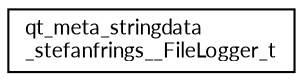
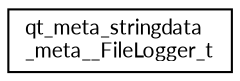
node "qt_meta_stringdata _stefanfrings__FileLogger_t": label "qt_meta_stringdata _stefanfrings__FileLogger_t" -> "qt_meta_stringdata _meta__FileLogger_t"
